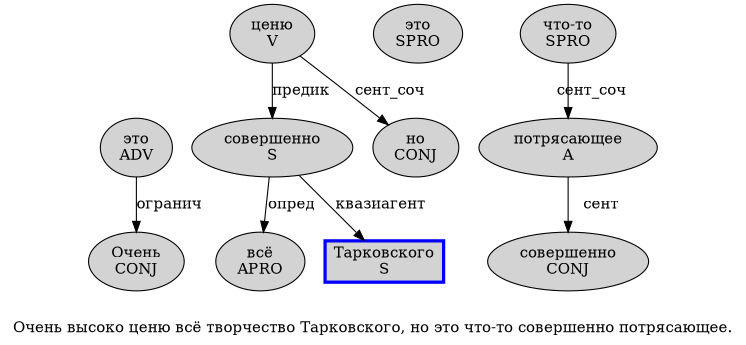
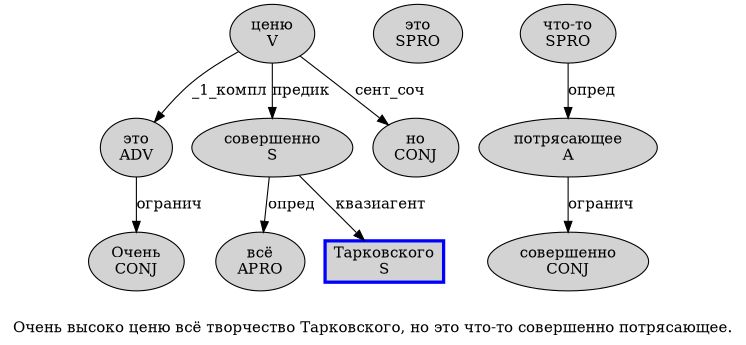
edge "ценю V" -> "это ADV": added, label "_1_компл"
edge "что-то SPRO" -> "потрясающее A": label "сент_соч" -> "опред"
edge "потрясающее A" -> "совершенно CONJ": label "сент" -> "огранич"
